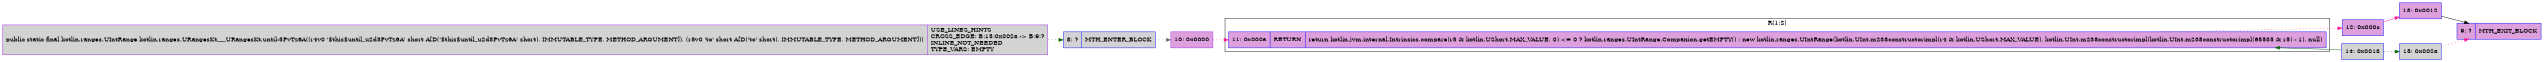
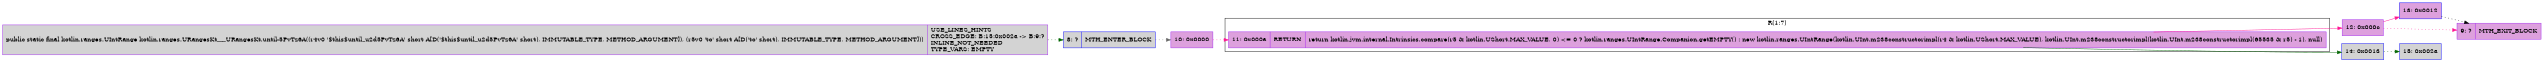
edge "13: 0x0012" -> "9: ?": style solid -> dotted
cluster "R(1:2)": label "R(1:2)" -> "R(1:7)"
node "12: 0x000c": color blue -> purple
edge "11: 0x000a" -> "12: 0x000c": style dotted -> solid
node "9: ?": color blue -> purple
node "11: 0x000a": color blue -> purple
edge "15: 0x002a" -> "9: ?": now "12: 0x000c" -> "9: ?"
edge "14: 0x0013" -> "11: 0x000a": reversed
